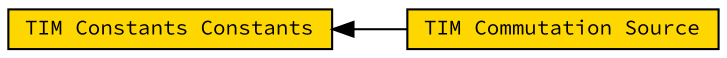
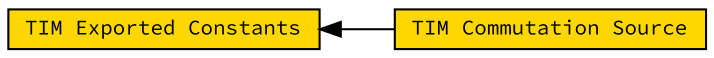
node "TIM Constants Constants": label "TIM Constants Constants" -> "TIM Exported Constants"
